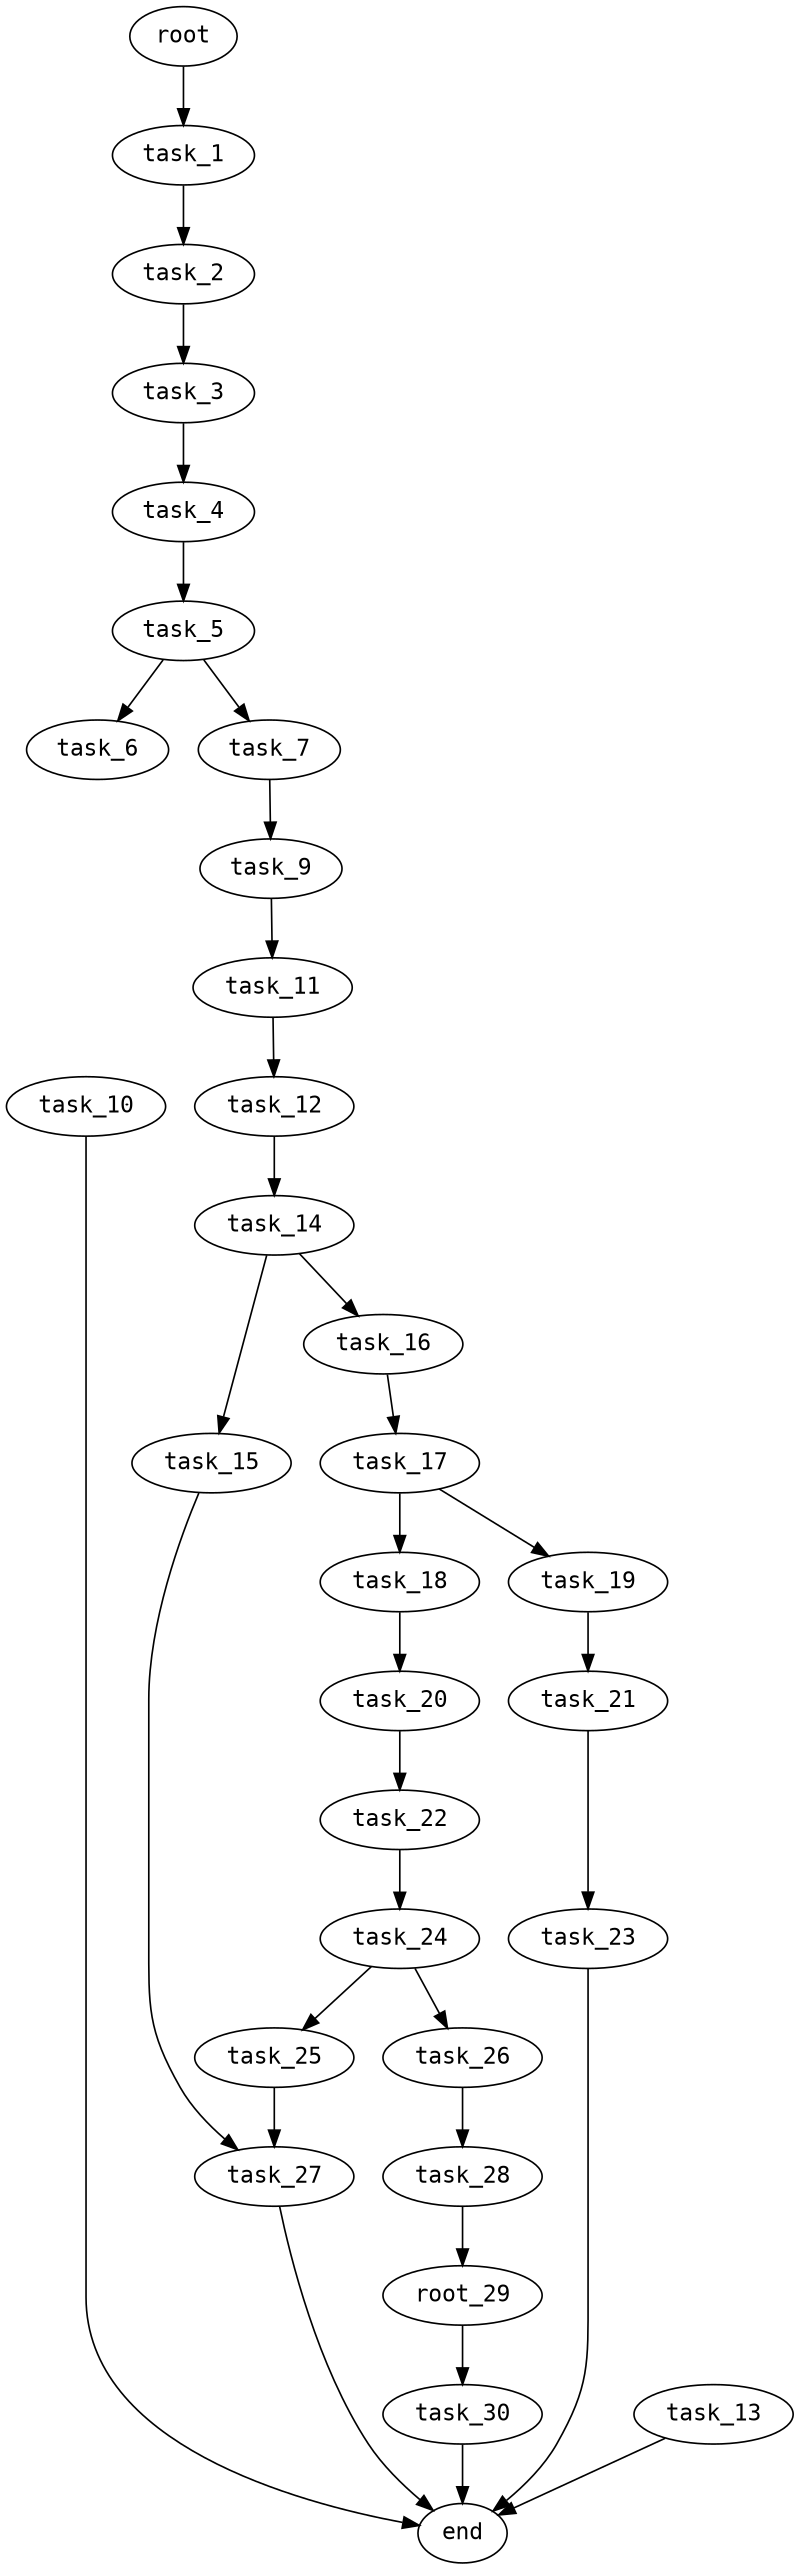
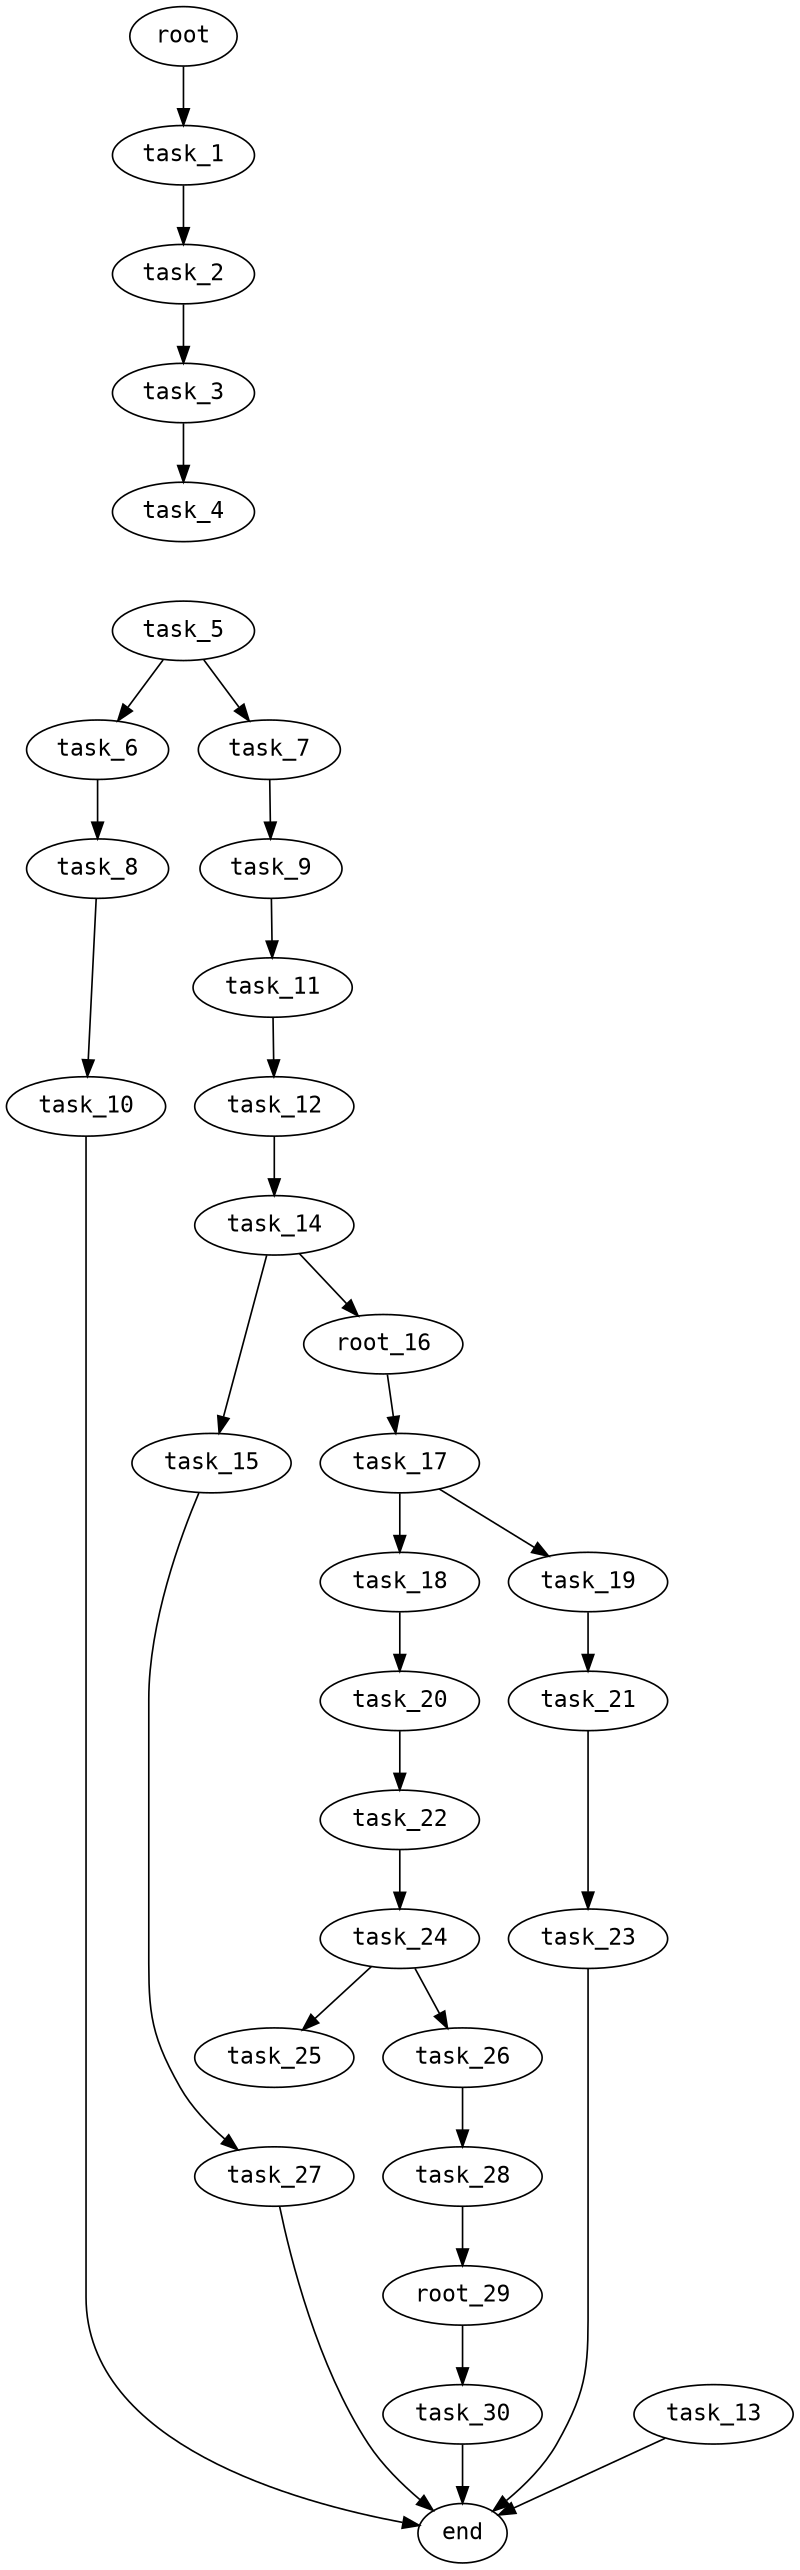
edge "task_4" -> "task_5": removed
node "task_8": added
node "task_16": label "task_16" -> "root_16"
edge "task_25" -> "task_27": removed
